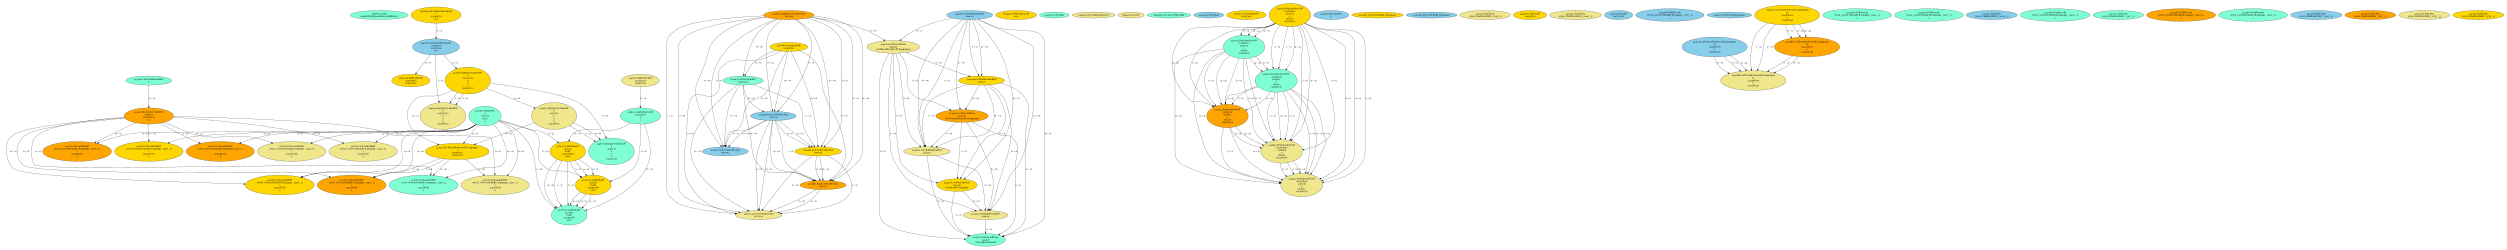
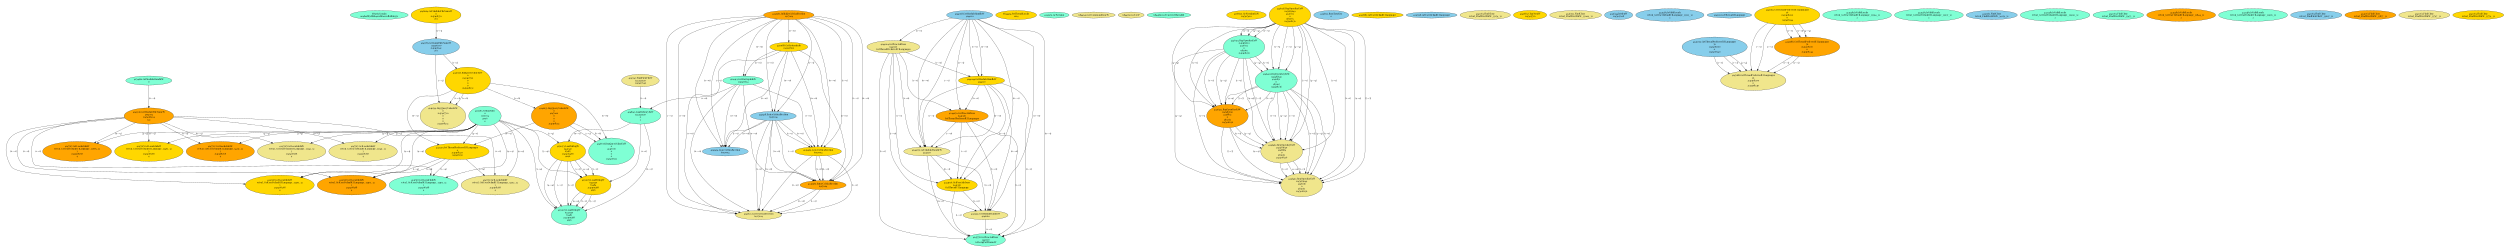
node "4250204.GetVersion": removed
edge "4243965.InitializeCriticalSection 6917004" -> "4244024.GetProcAddress 9441320 GetThreadPreferredUILanguages": now "4243965.InitializeCriticalSection 6917004" -> "4250188.GetSystemInfo 2147417660"
node "4246014.FindFirstFileW 2147406542 2147407064": removed
edge "4214413.GetStartupInfoW 2147417624" -> "4245418.EnterCriticalSection 6917004": now "4214413.GetStartupInfoW 2147417624" -> "4248145.LoadLibraryExW 3224341740 0 2"
node "4243306.RegQueryValueExW 4194304 2147408904 522": label "4243306.RegQueryValueExW 4194304 2147408904 522" -> "4243306.GetModuleFileNameW 4194304 2147408904 522"
node "4246635.RegQueryValueExW 0 4247000 0 0 0 2147408232": fillcolor khaki -> orange
edge "4244070.GetModuleHandleW 4244120" -> "4244076.GetProcAddress 9441320 GetThreadUILanguage": added, label "(0-->1)"
